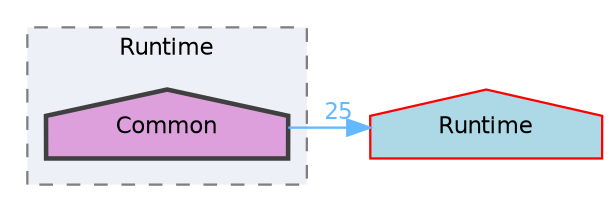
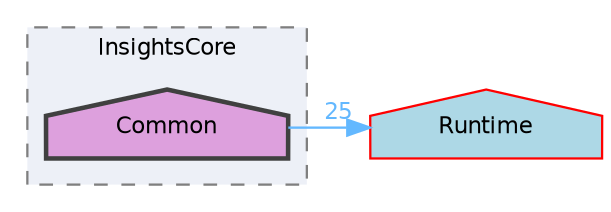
cluster "Runtime": label "Runtime" -> "InsightsCore"
